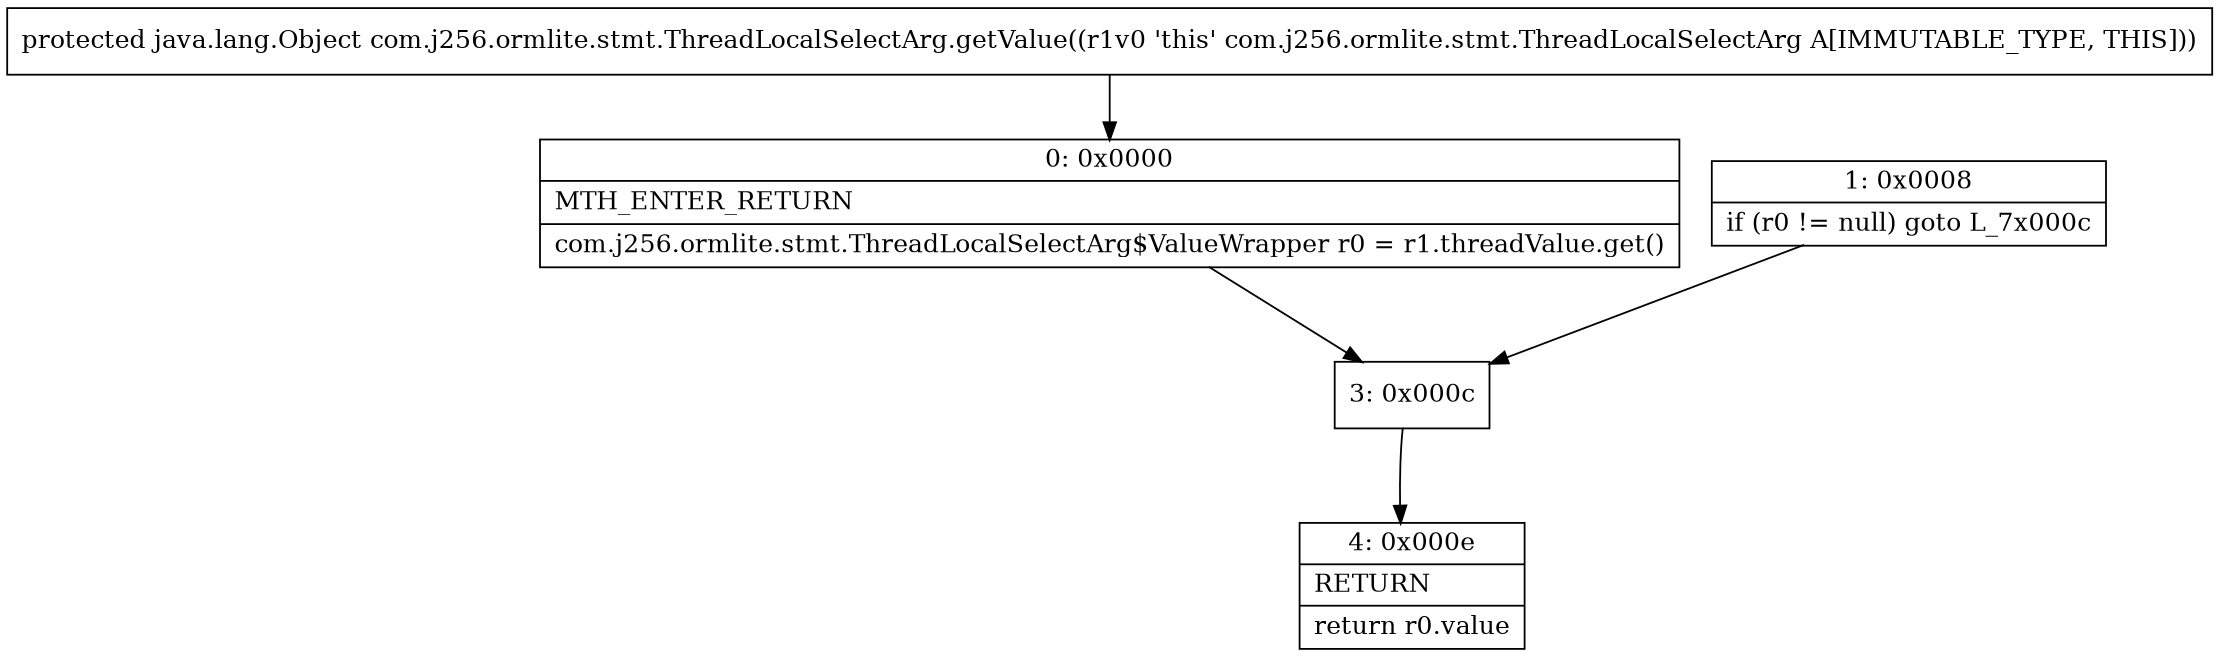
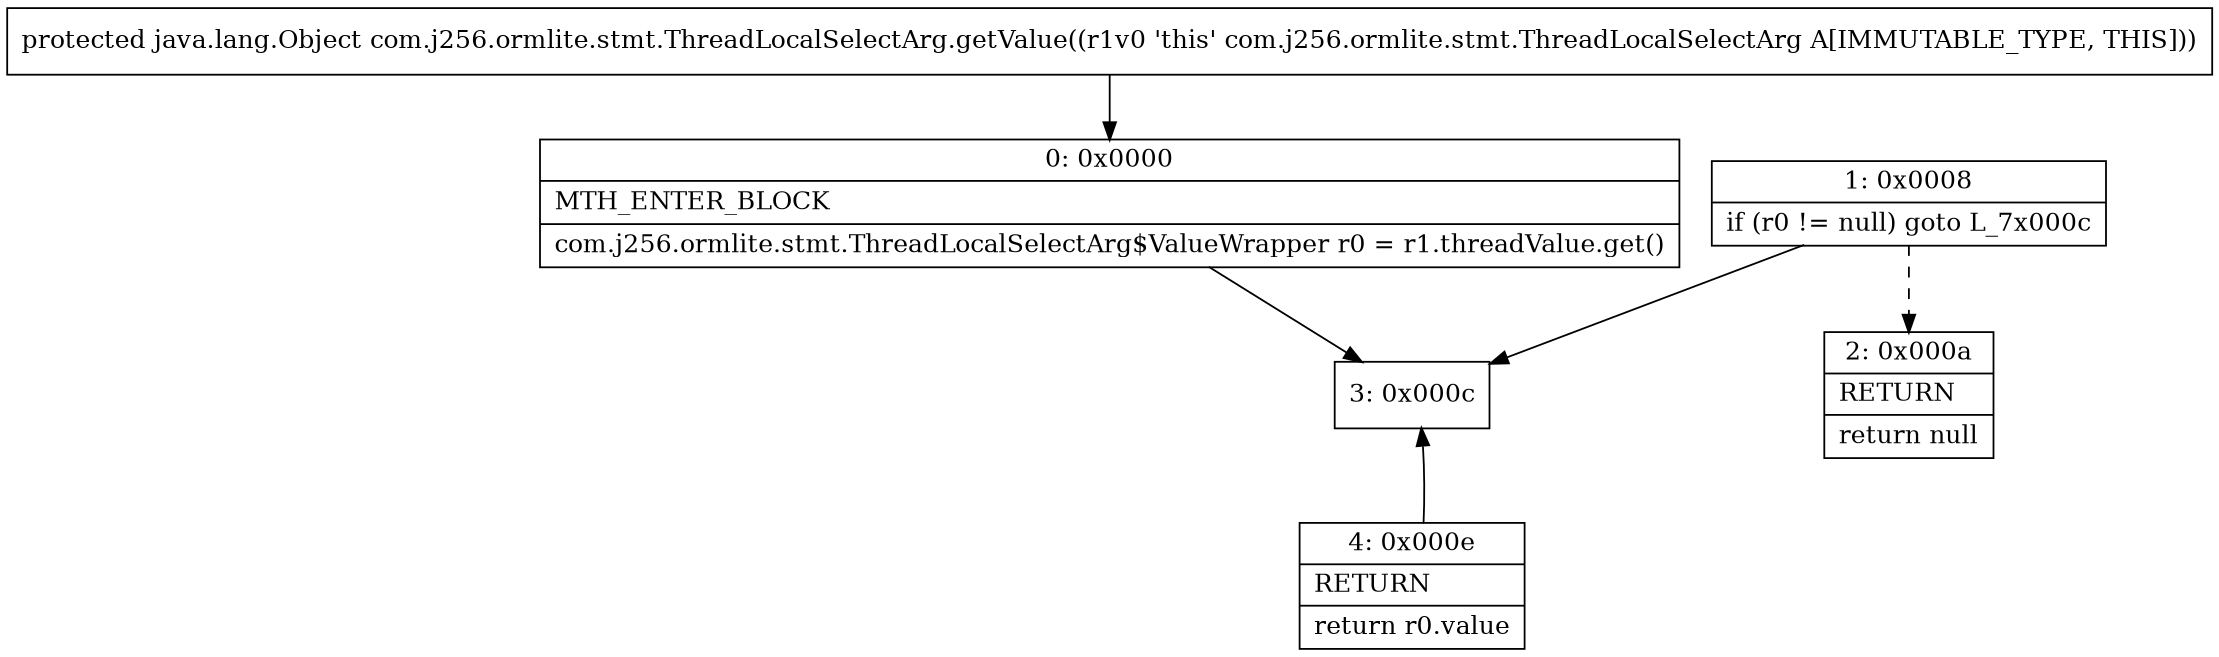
node "0: 0x0000": text "MTH_ENTER_RETURN" -> "MTH_ENTER_BLOCK"
node "2: 0x000a": added
edge "3: 0x000c" -> "4: 0x000e": reversed
